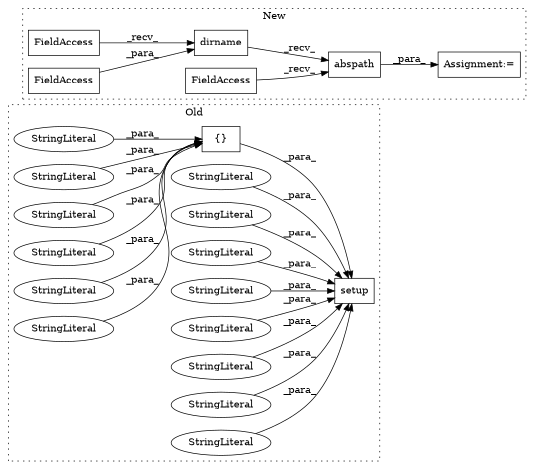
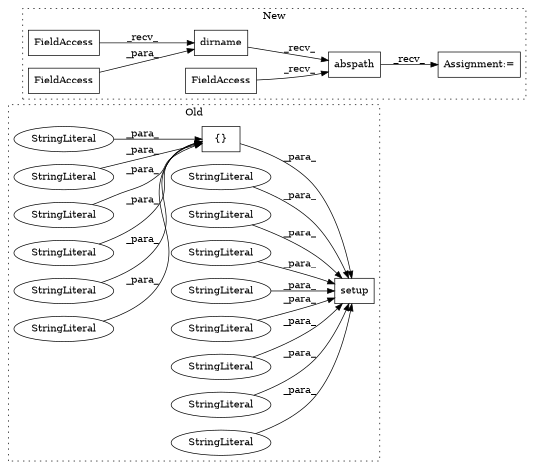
edge "abspath" -> "Assignment:=": label "_para_" -> "_recv_"
